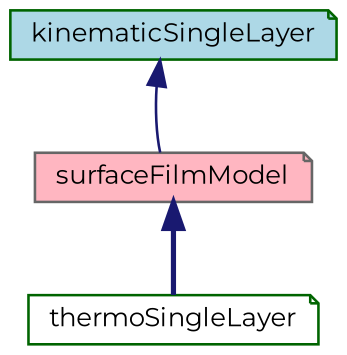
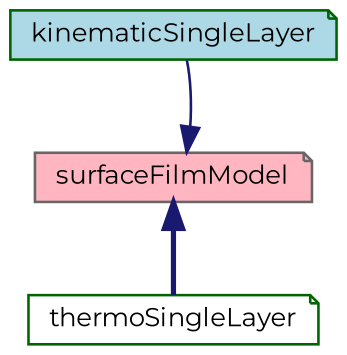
edge "surfaceFilmModel" -> "kinematicSingleLayer": reversed
